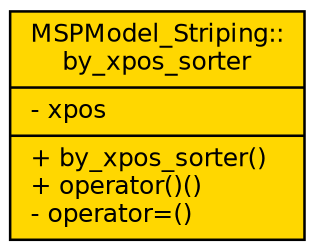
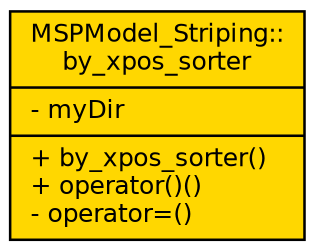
node "MSPModel_Striping::": text "- xpos" -> "- myDir"
